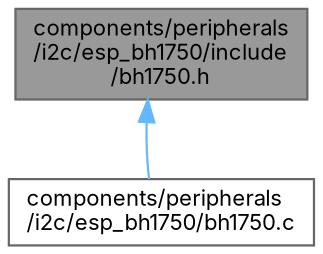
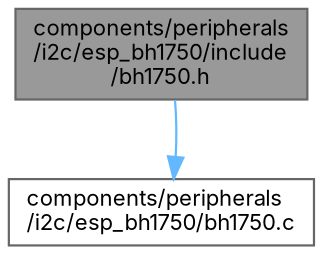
edge "components/peripherals /i2c/esp_bh1750/bh1750.c" -> "components/peripherals /i2c/esp_bh1750/include /bh1750.h": reversed
